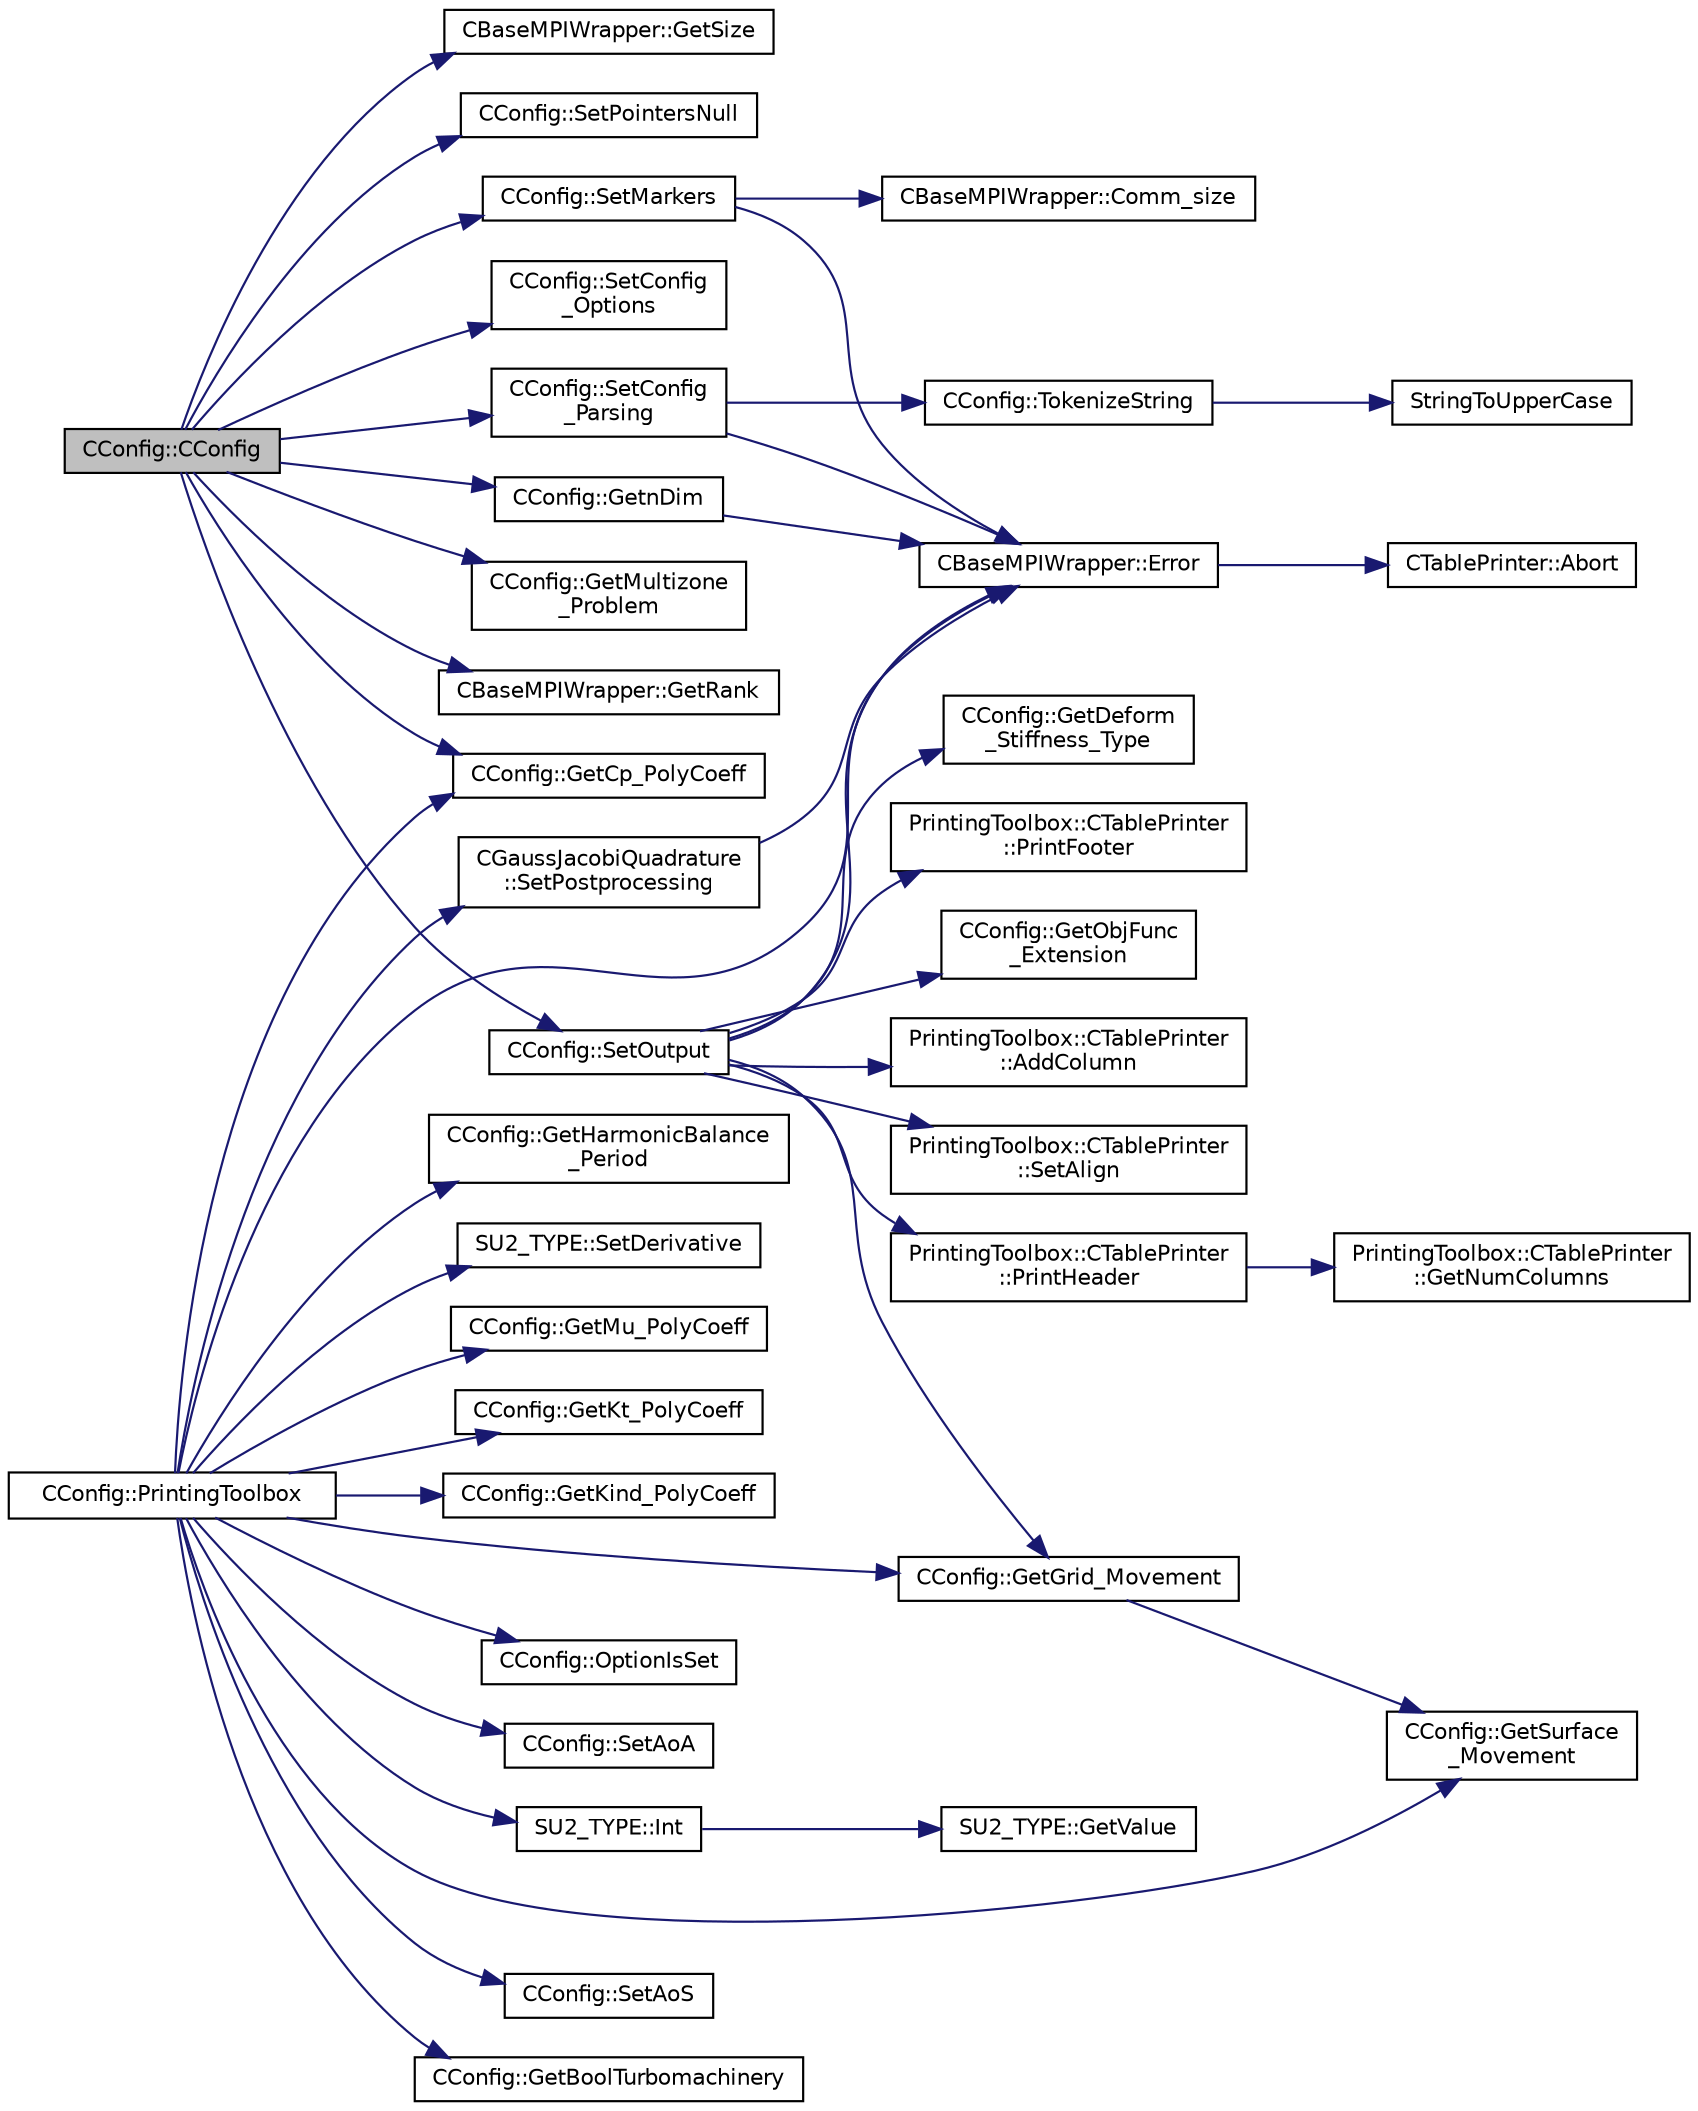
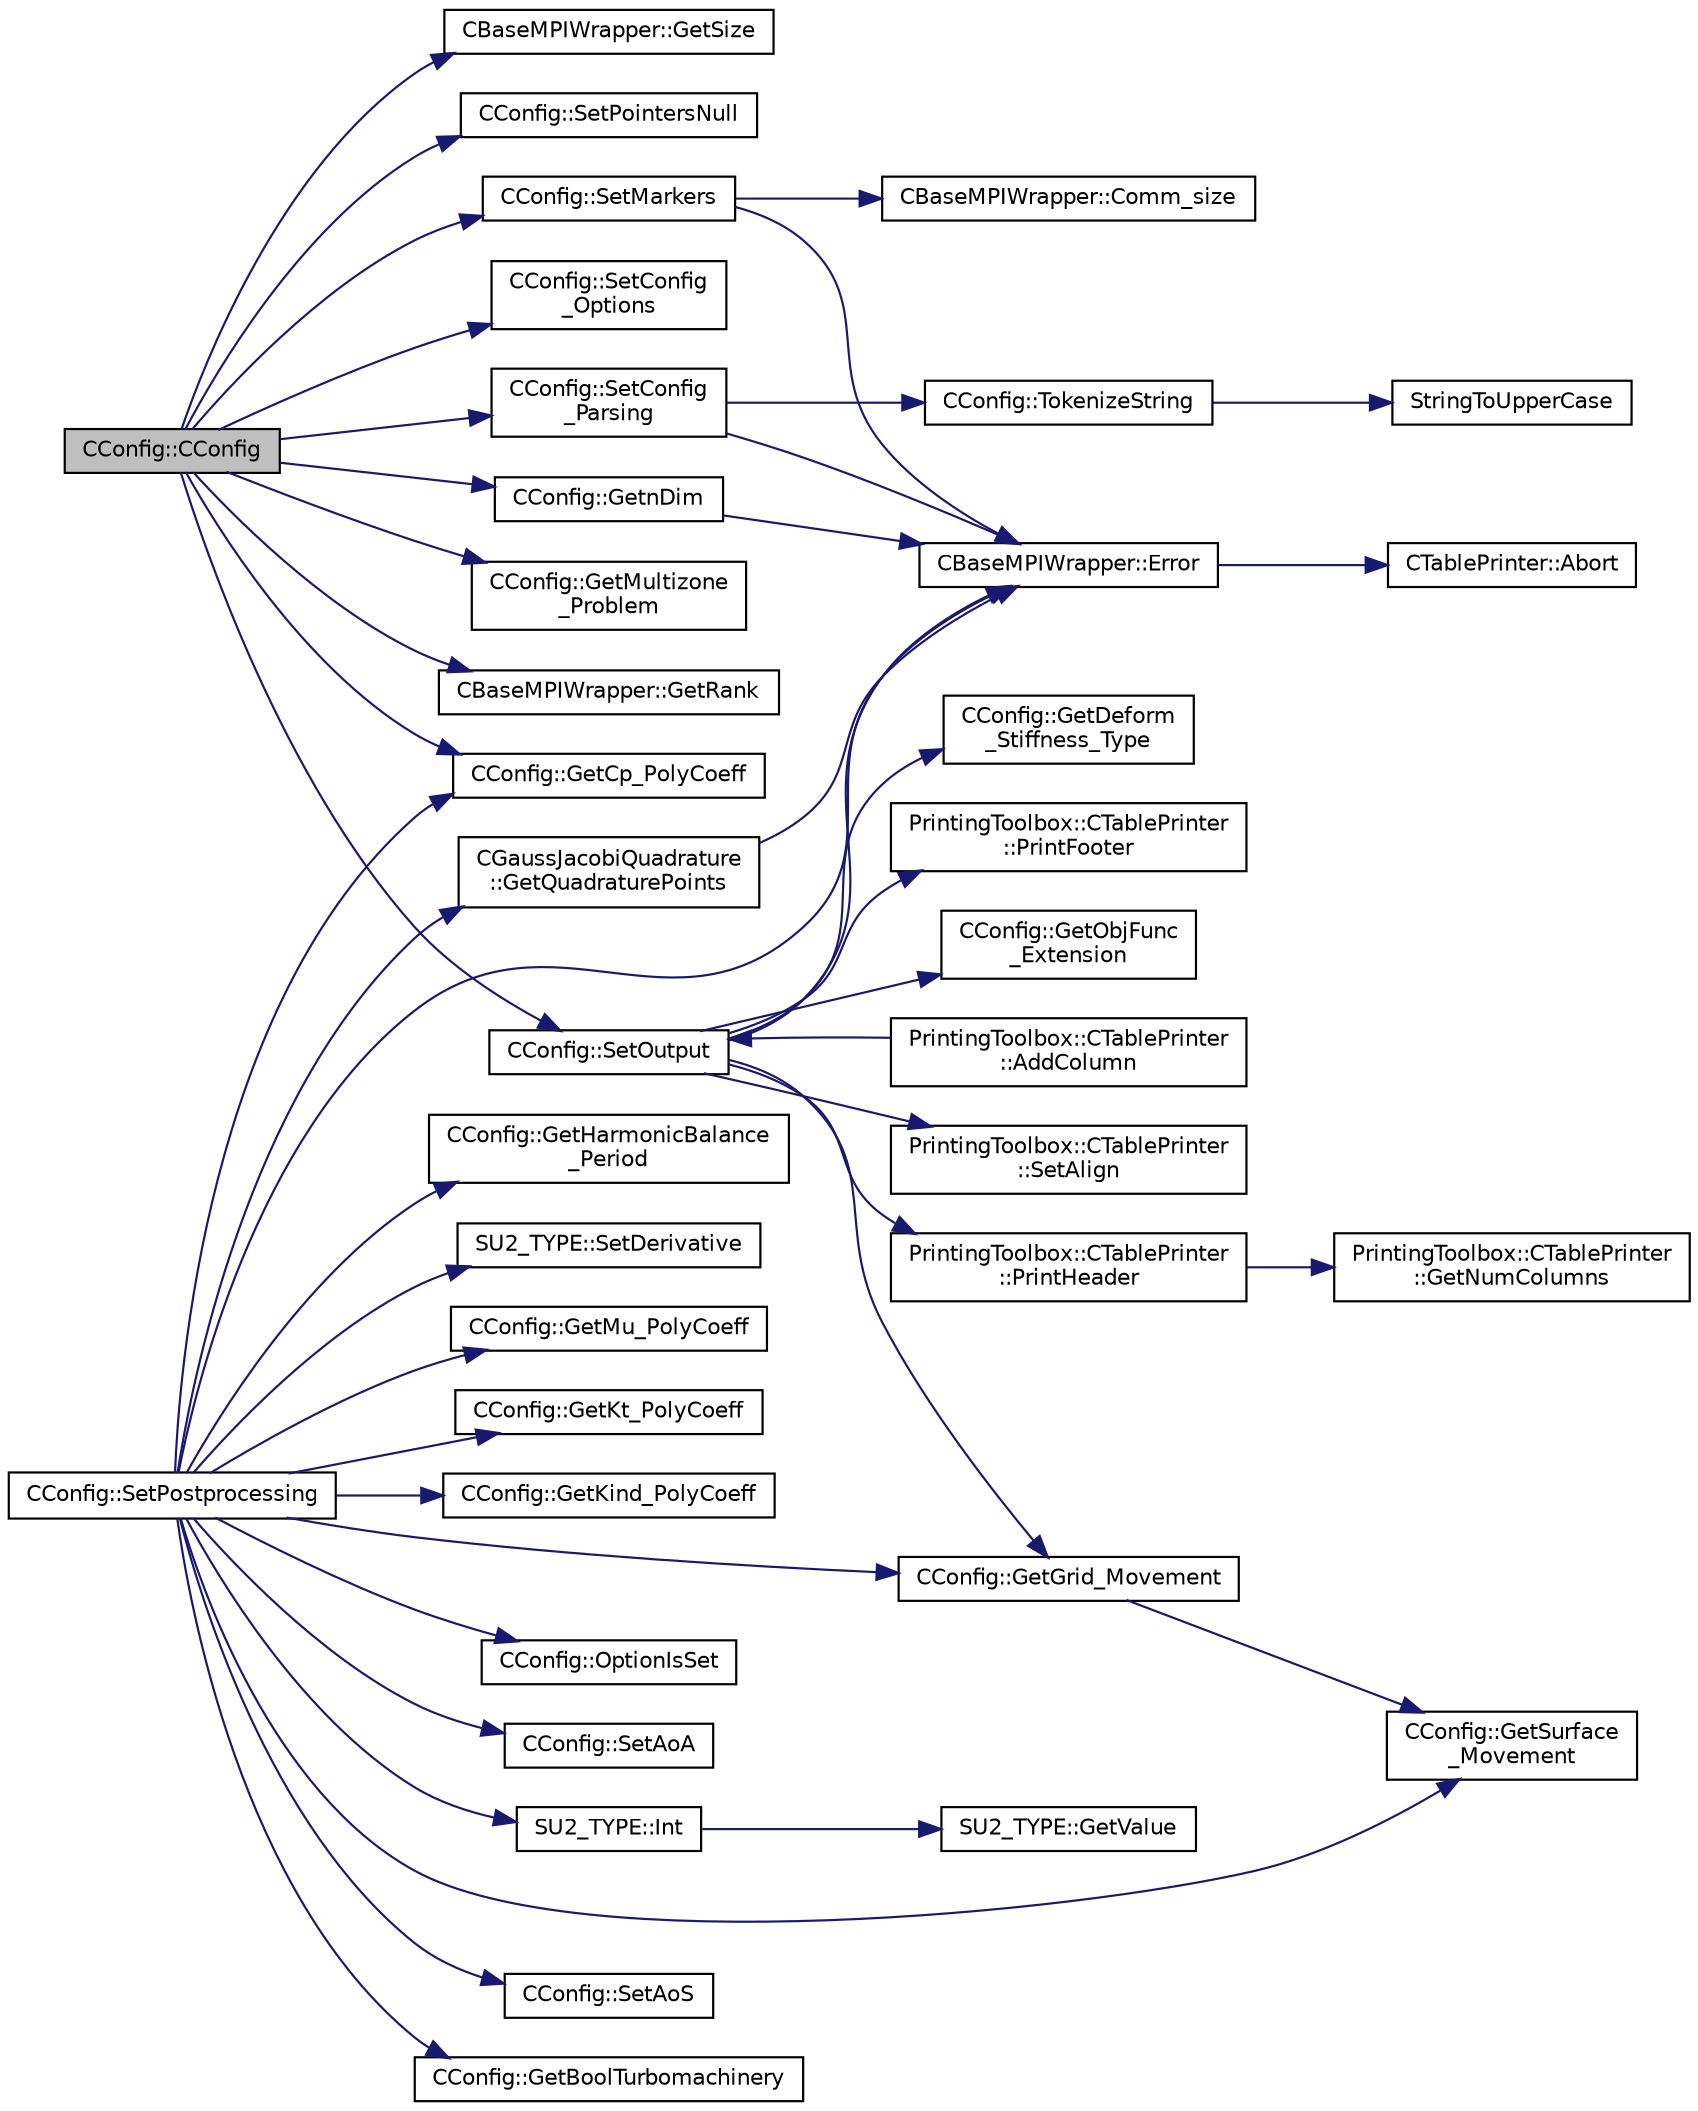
node "CGaussJacobiQuadrature ::SetPostprocessing": label "CGaussJacobiQuadrature ::SetPostprocessing" -> "CGaussJacobiQuadrature ::GetQuadraturePoints"
edge "CConfig::SetOutput" -> "PrintingToolbox::CTablePrinter ::AddColumn": reversed
node "CConfig::PrintingToolbox": label "CConfig::PrintingToolbox" -> "CConfig::SetPostprocessing"
